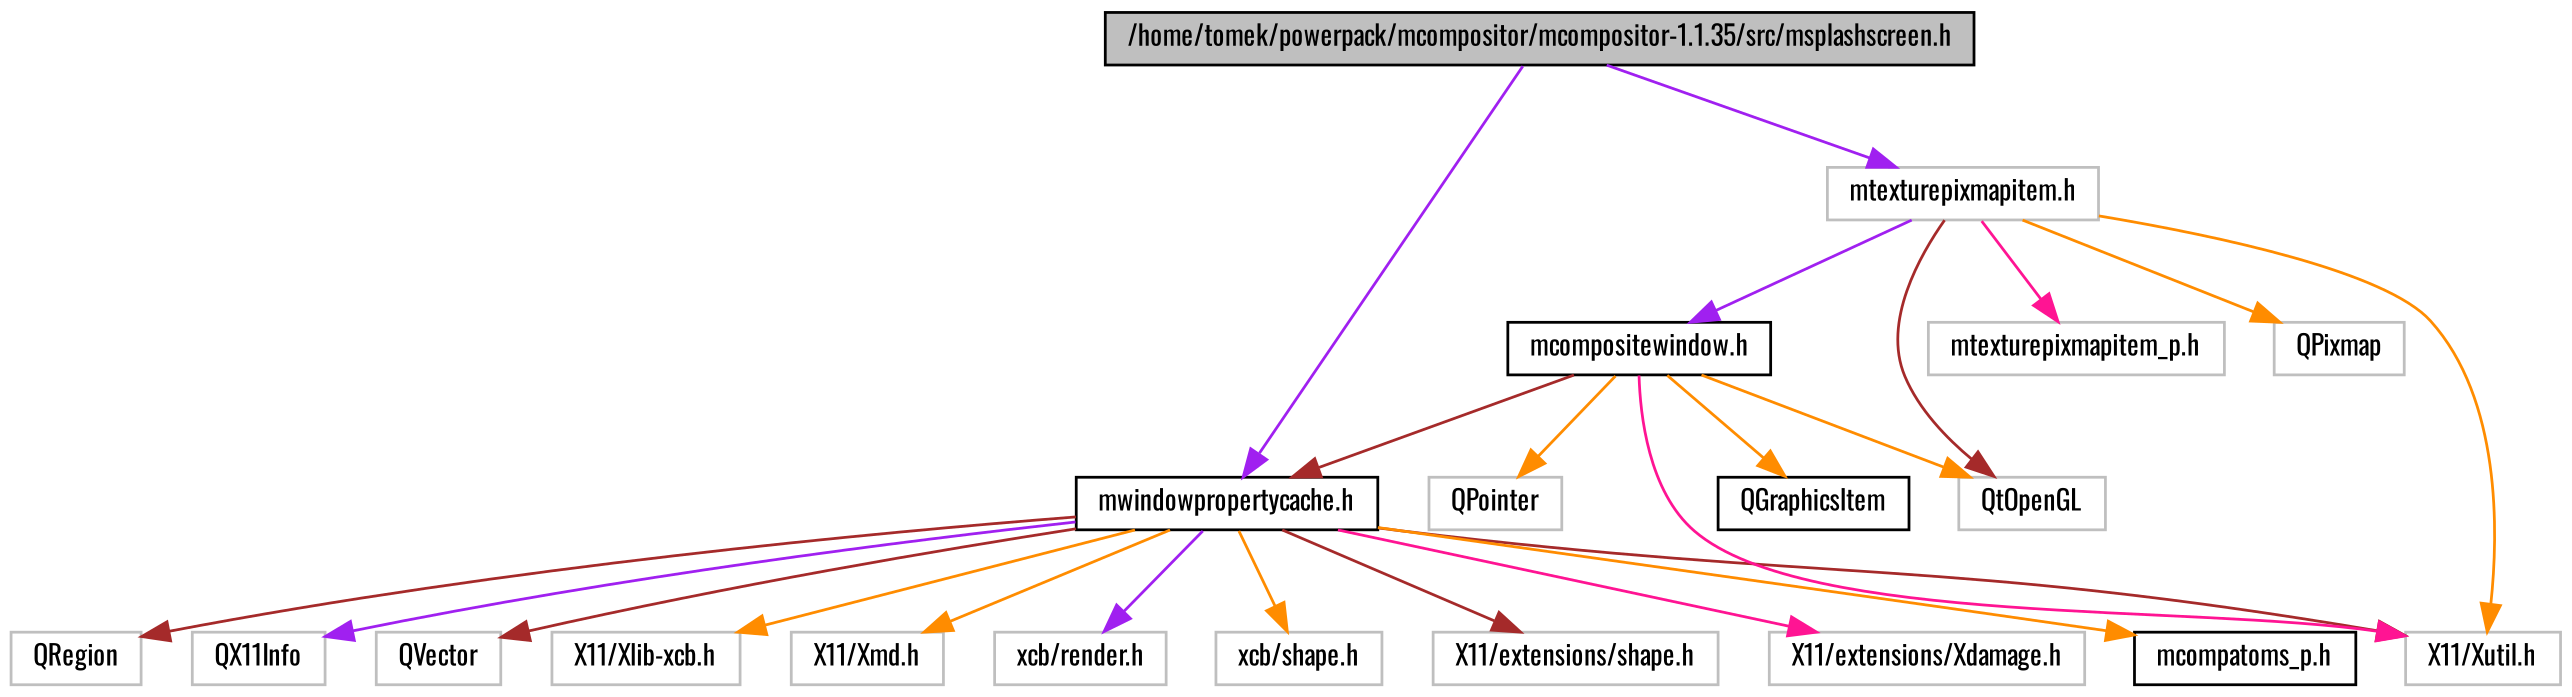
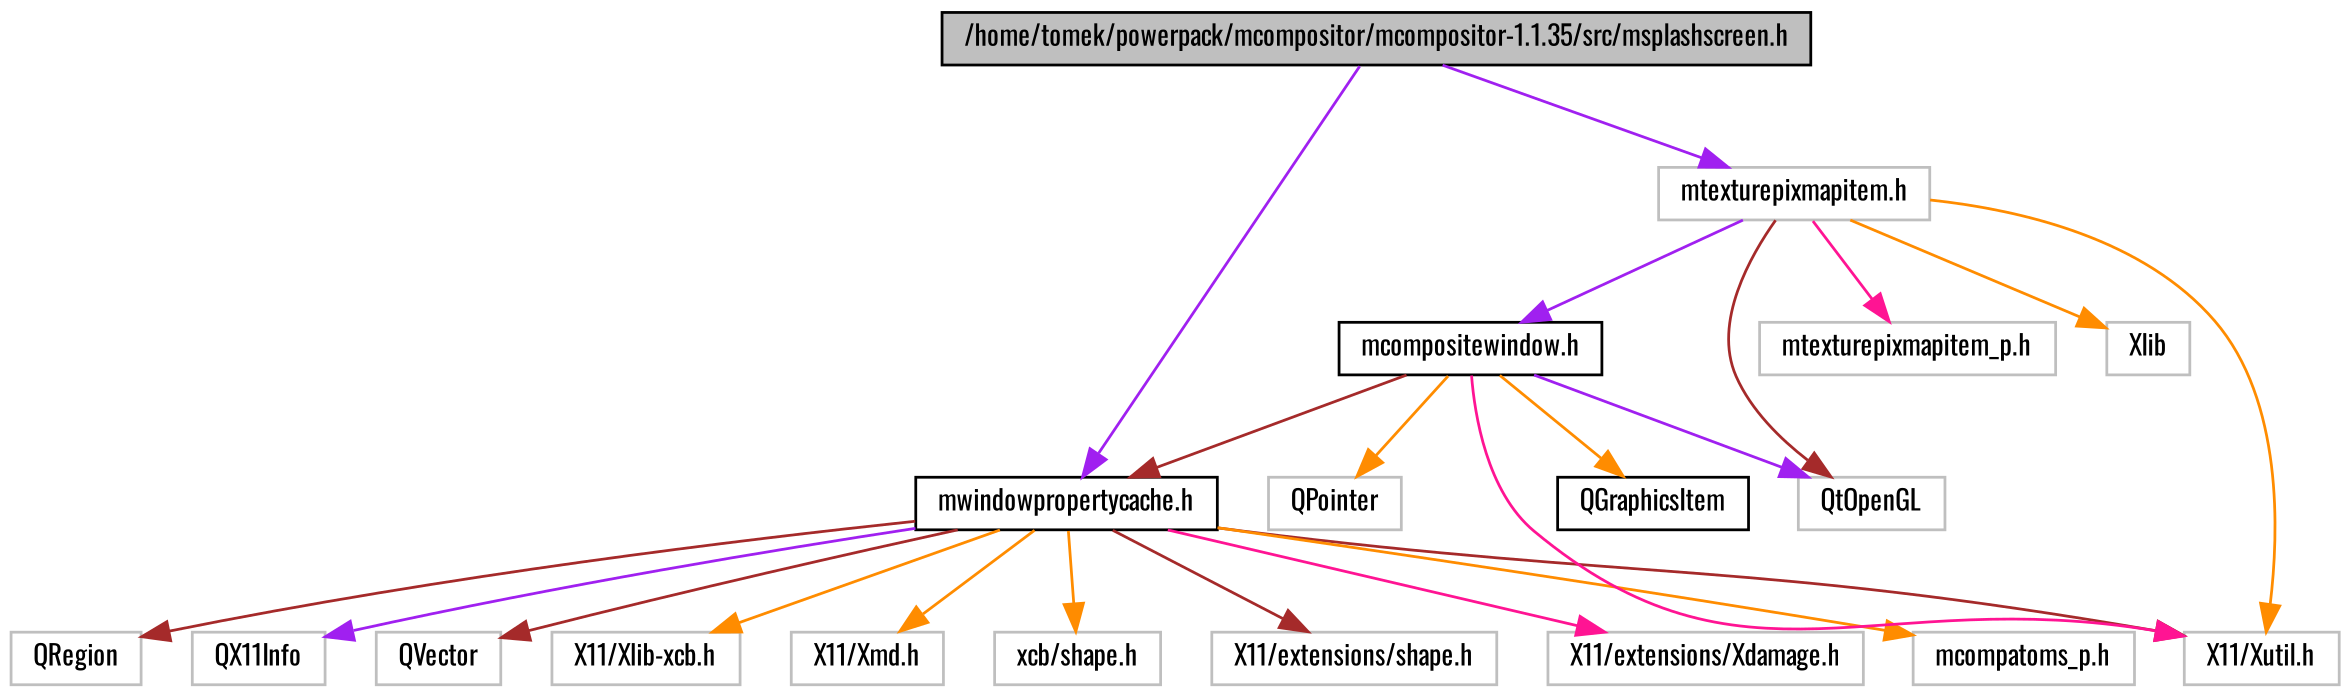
node "QPixmap": label "QPixmap" -> "Xlib"
edge "mcompositewindow.h" -> "QtOpenGL": color darkorange -> purple
node "xcb/render.h": removed
node "mcompatoms_p.h": color black -> grey75
